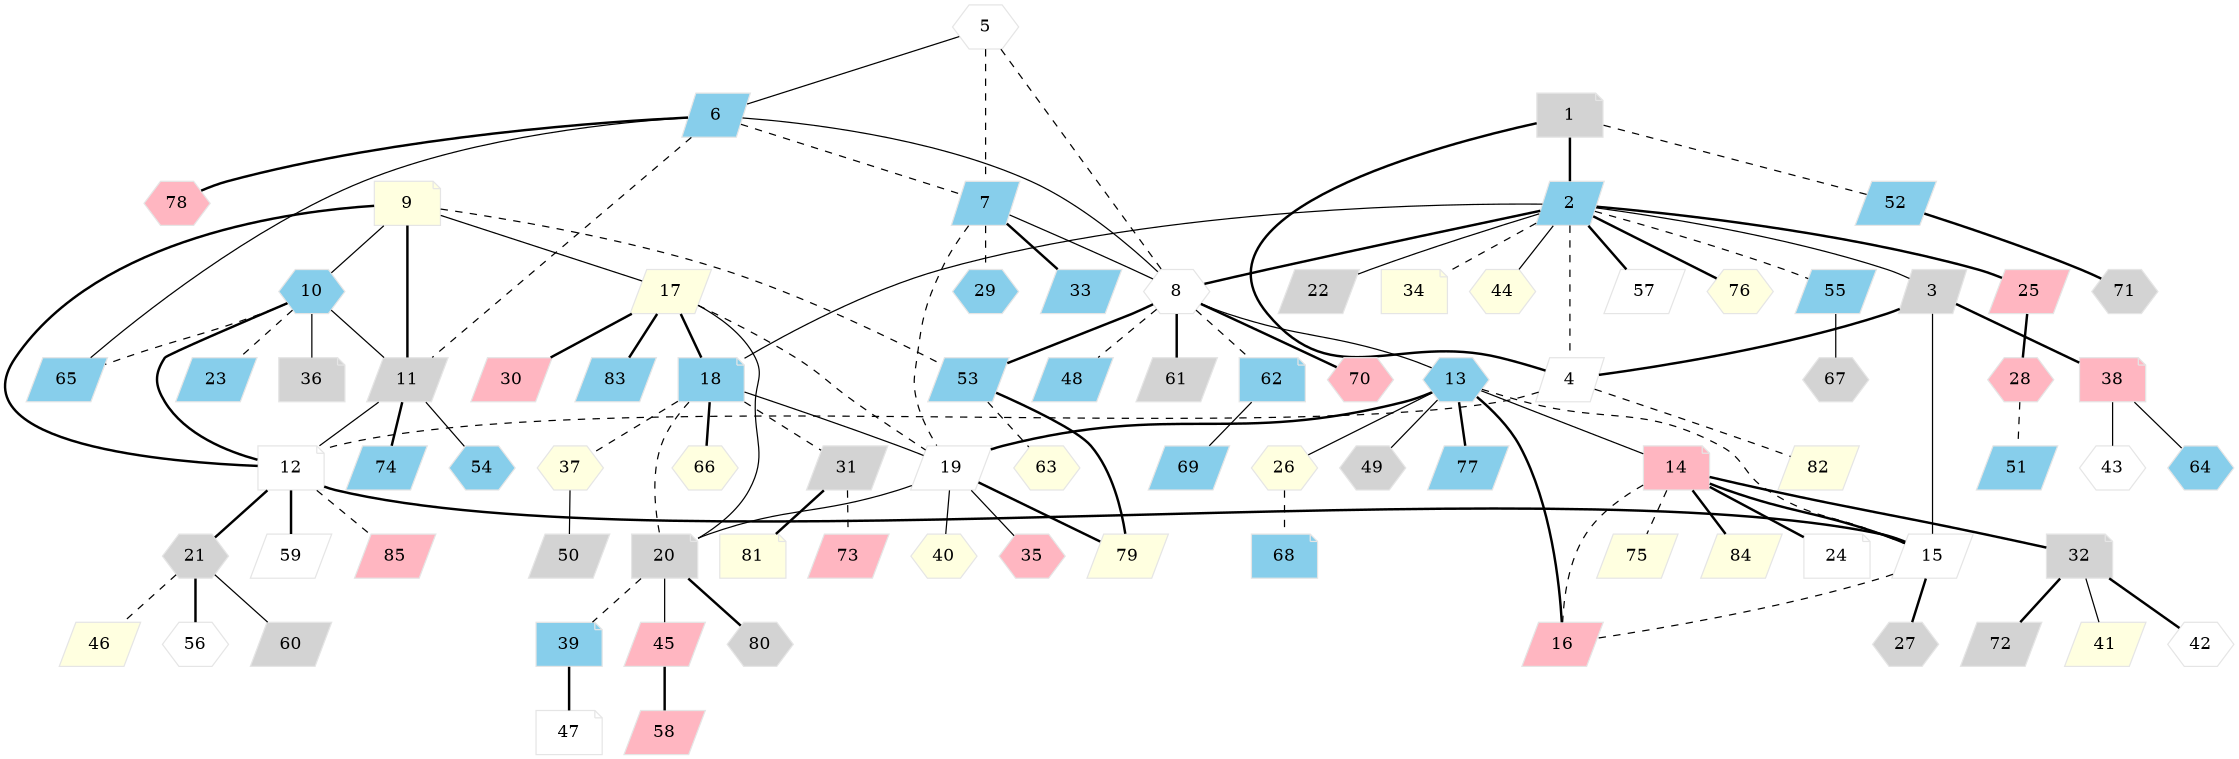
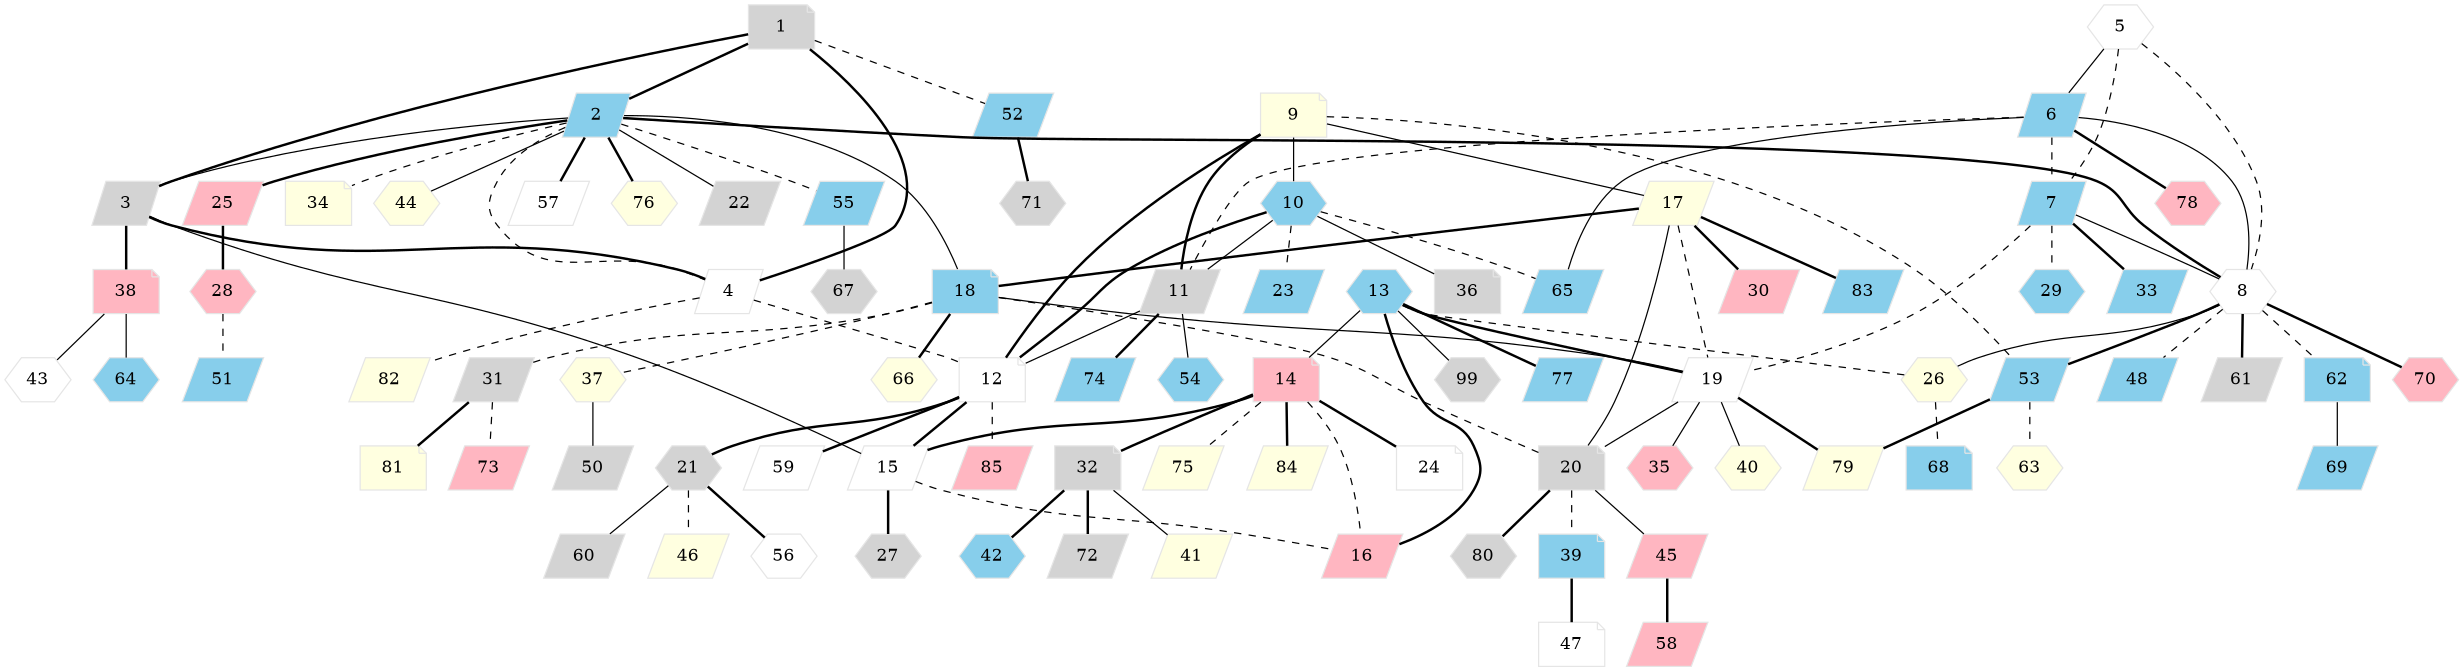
edge "1" -- "3": added
edge "8" -- "13": now "8" -- "26"
edge "13" -- "26": style solid -> dashed
edge "13" -- "15": removed
node "49": label "49" -> "99"
node "42": fillcolor white -> skyblue
